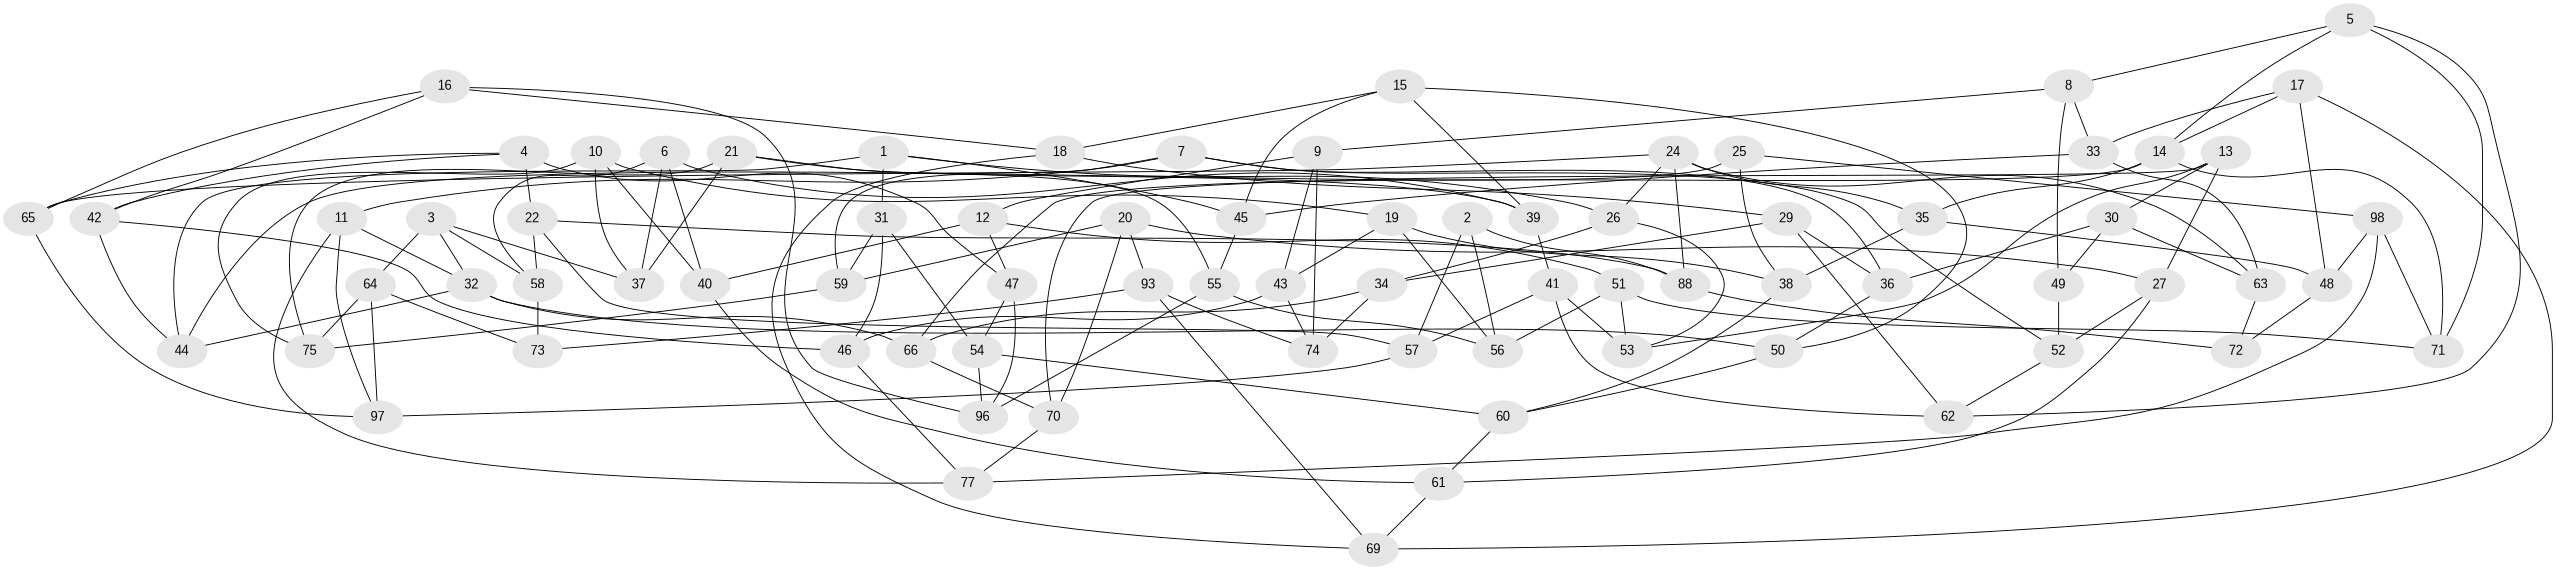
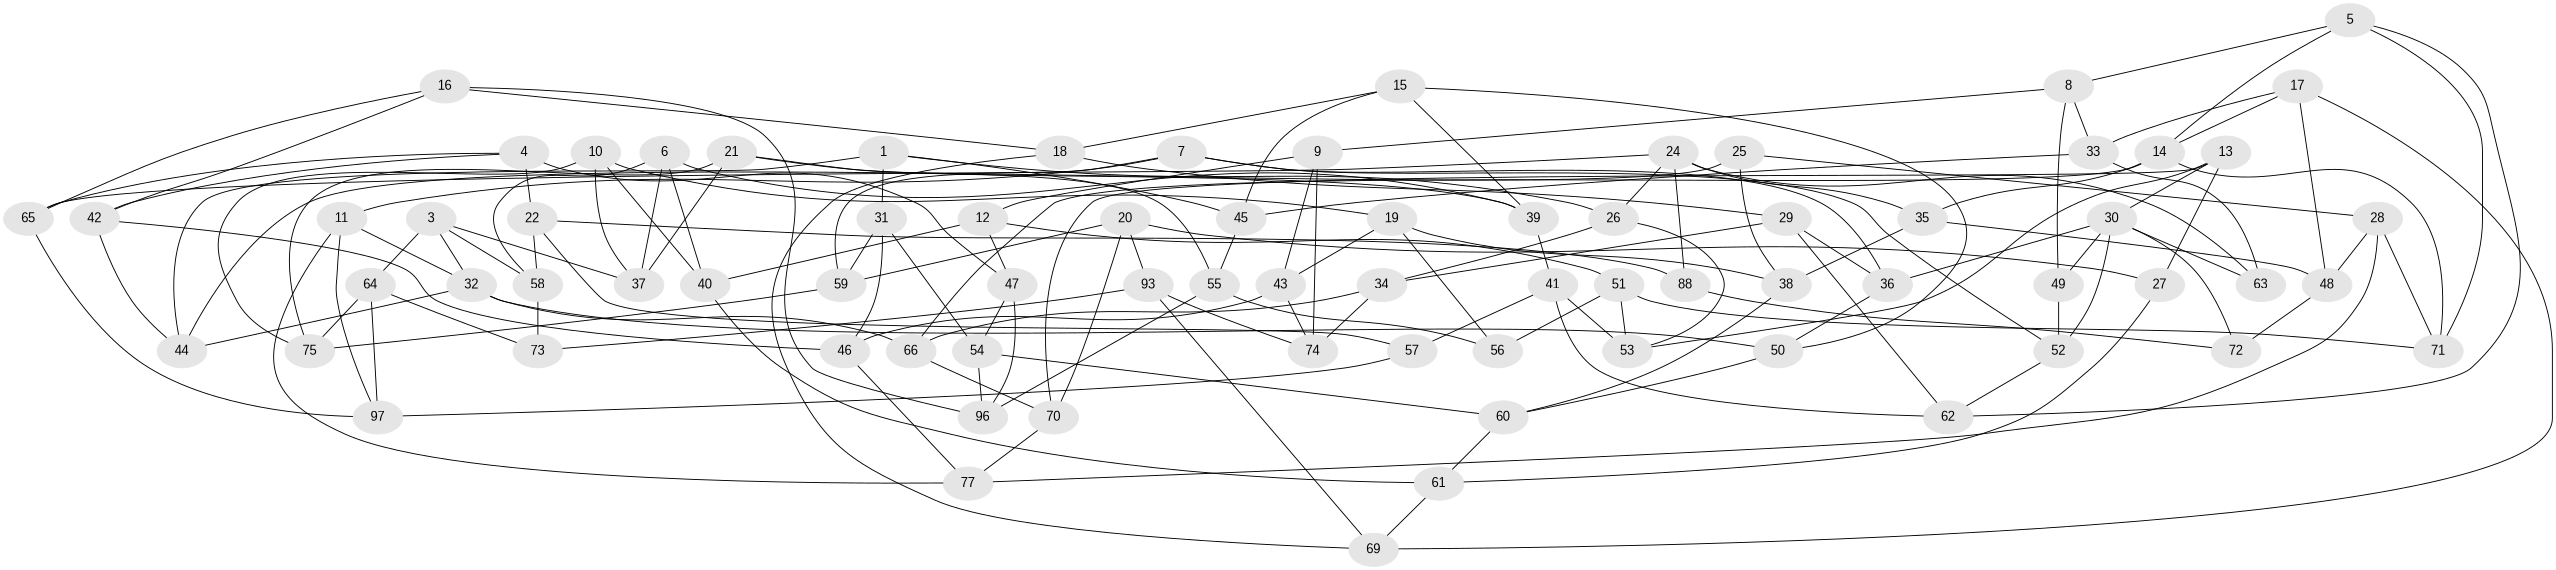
node "2": removed
node "98": label "98" -> "28"
edge "27" -- "52": now "30" -- "52"
edge "63" -- "72": now "30" -- "72"
